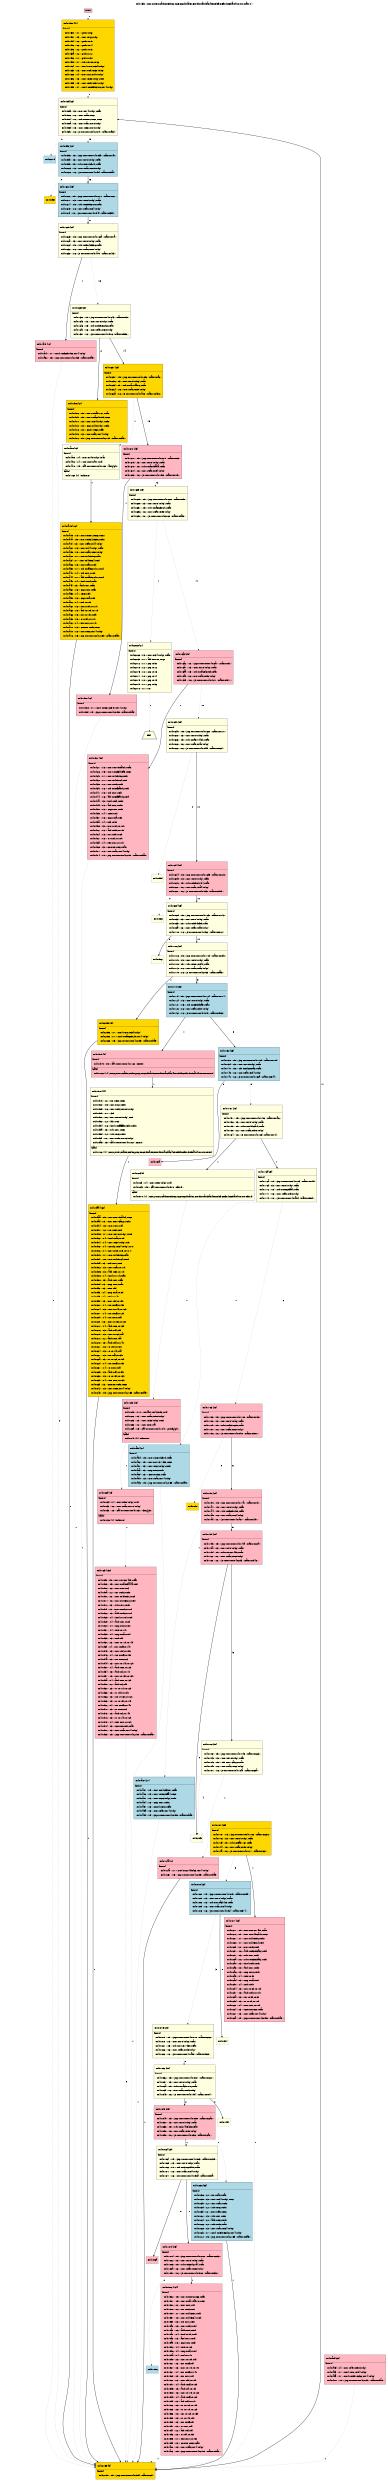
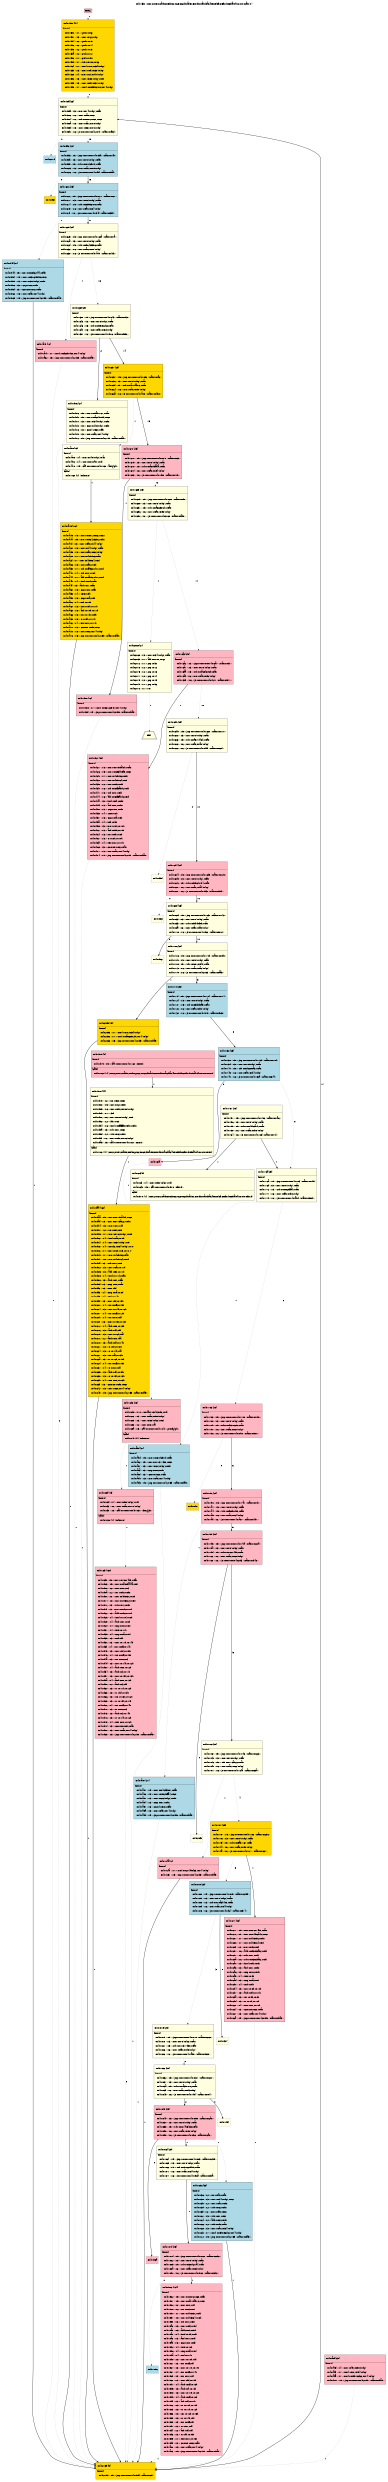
node "Users": label "Users" -> "Entry"
node "0x40194f [27]": added
edge "0x401625 [25]" -> "0x401a7b [12]": style bold -> dotted
node "0x401b06 [27]": fillcolor gold -> lightyellow
edge "0x40171f [25]" -> "0x401b79 [5]": removed, label "1"
edge "0x401738 [25]" -> "0x401751 [25]": now "0x401738 [25]" -> "0x40176a [25]"
edge "0x401ccf [9]" -> "0x401cd8 [23]": now "0x401e2a" -> "0x401cd8 [23]"
edge "0x4017ce [25]" -> "0x4020f3": now "0x4017ce [25]" -> "0x4017e7 [25]"
edge "0x401864 [25]" -> "0x40196a": now "0x40184b [25]" -> "0x40196a"
